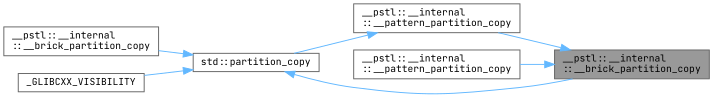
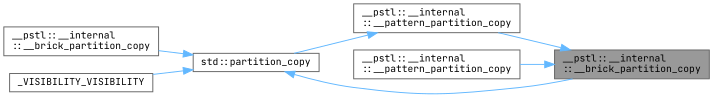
node "_GLIBCXX_VISIBILITY": label "_GLIBCXX_VISIBILITY" -> "_VISIBILITY_VISIBILITY"
